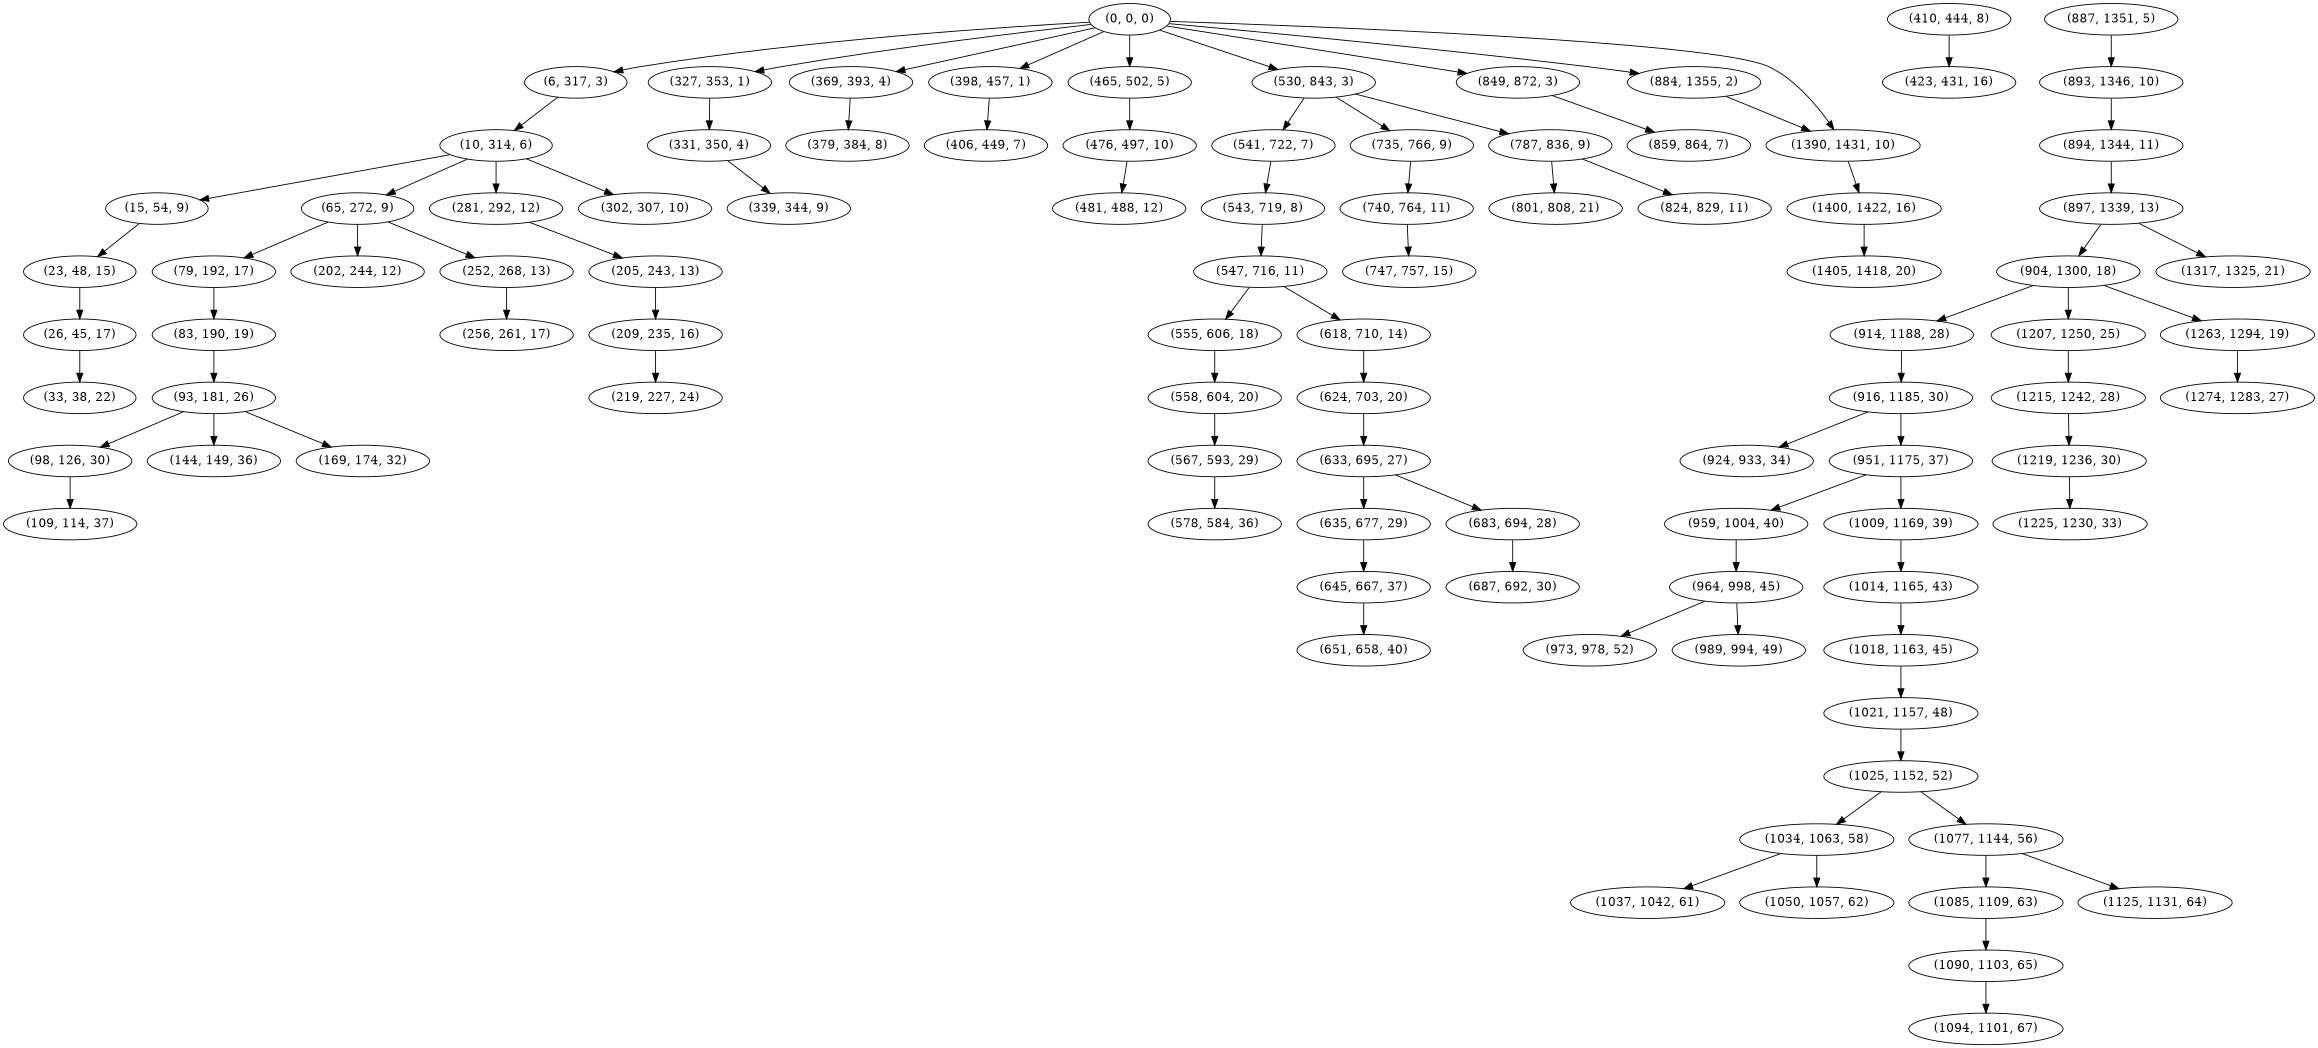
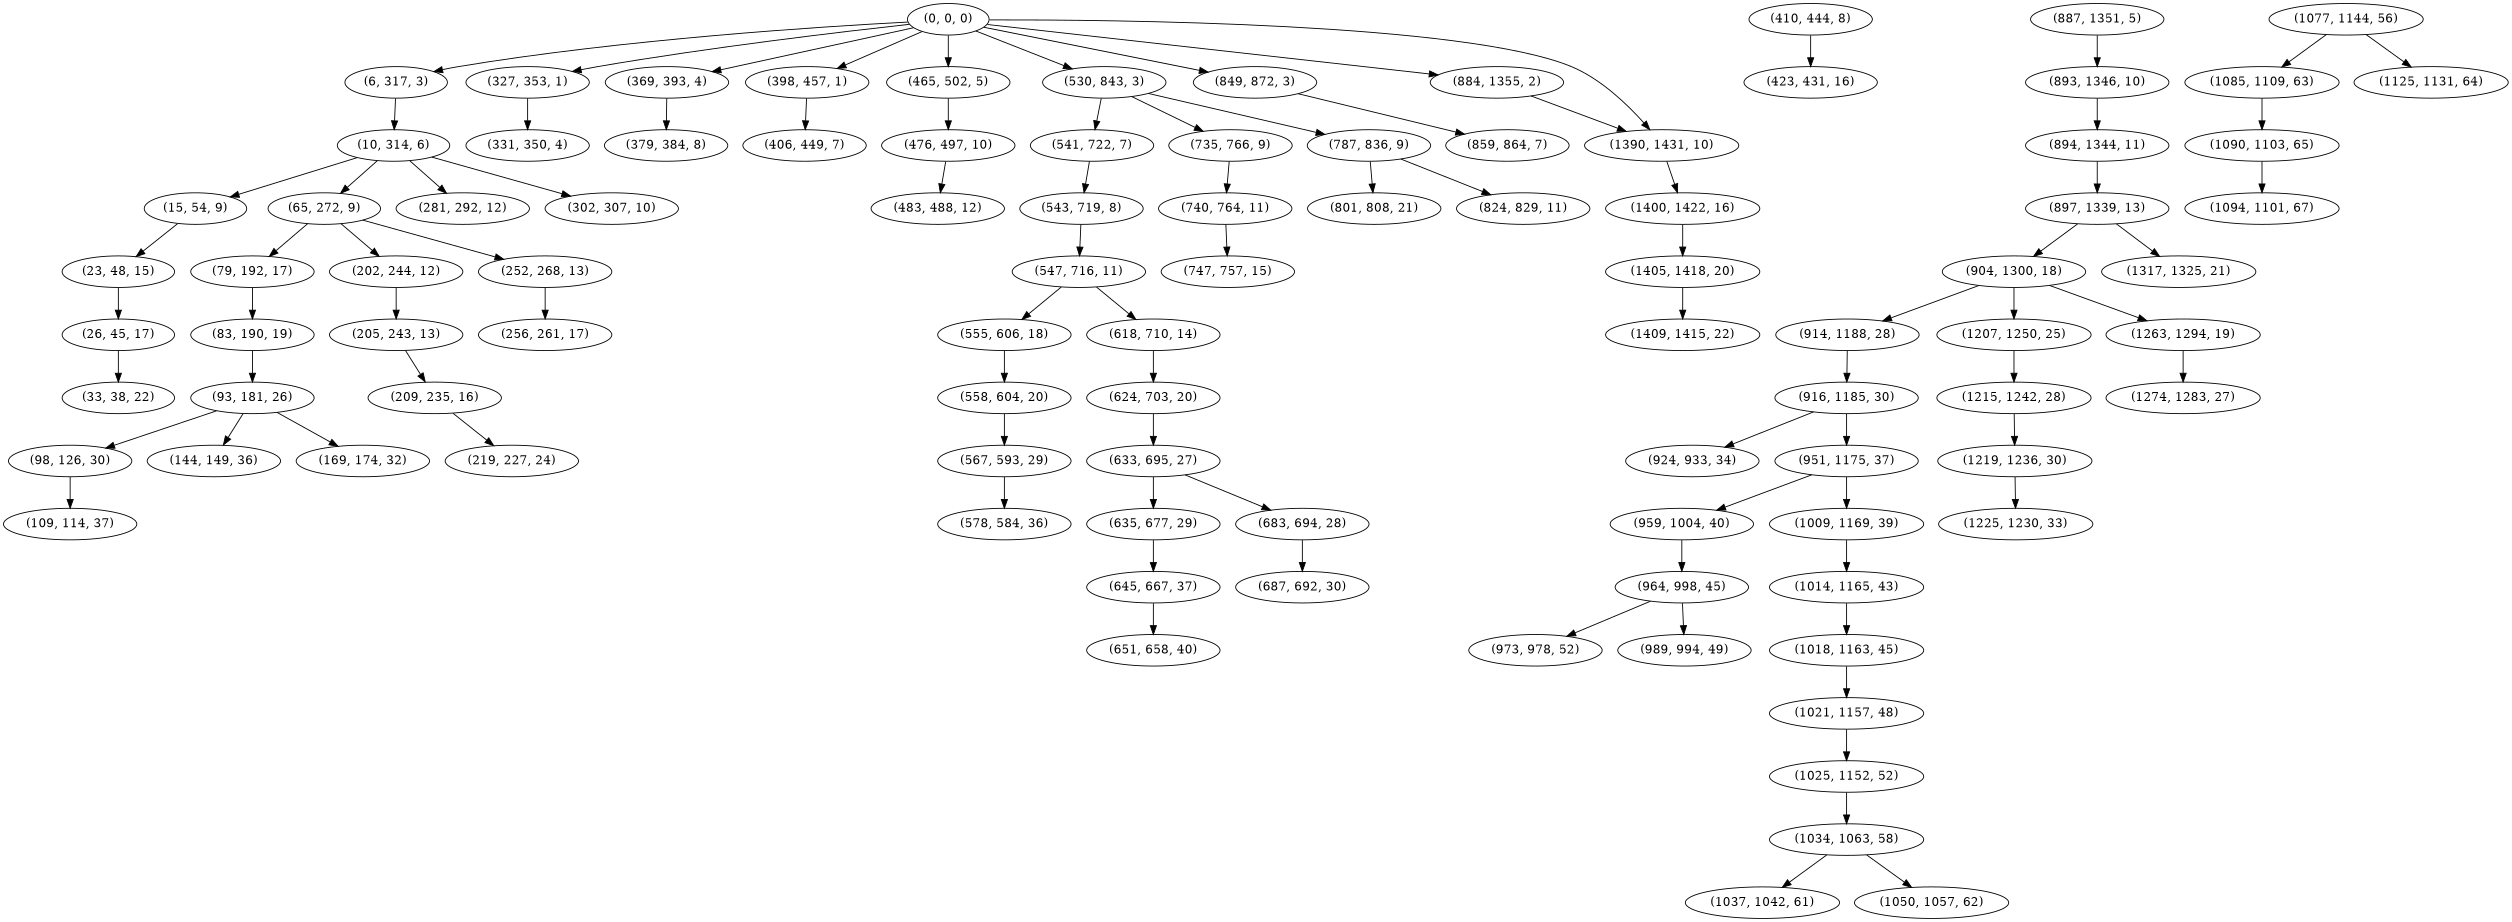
node "(339, 344, 9)": removed
node "(481, 488, 12)": label "(481, 488, 12)" -> "(483, 488, 12)"
edge "(281, 292, 12)" -> "(205, 243, 13)": now "(202, 244, 12)" -> "(205, 243, 13)"
node "(1409, 1415, 22)": added
edge "(1025, 1152, 52)" -> "(1077, 1144, 56)": removed
